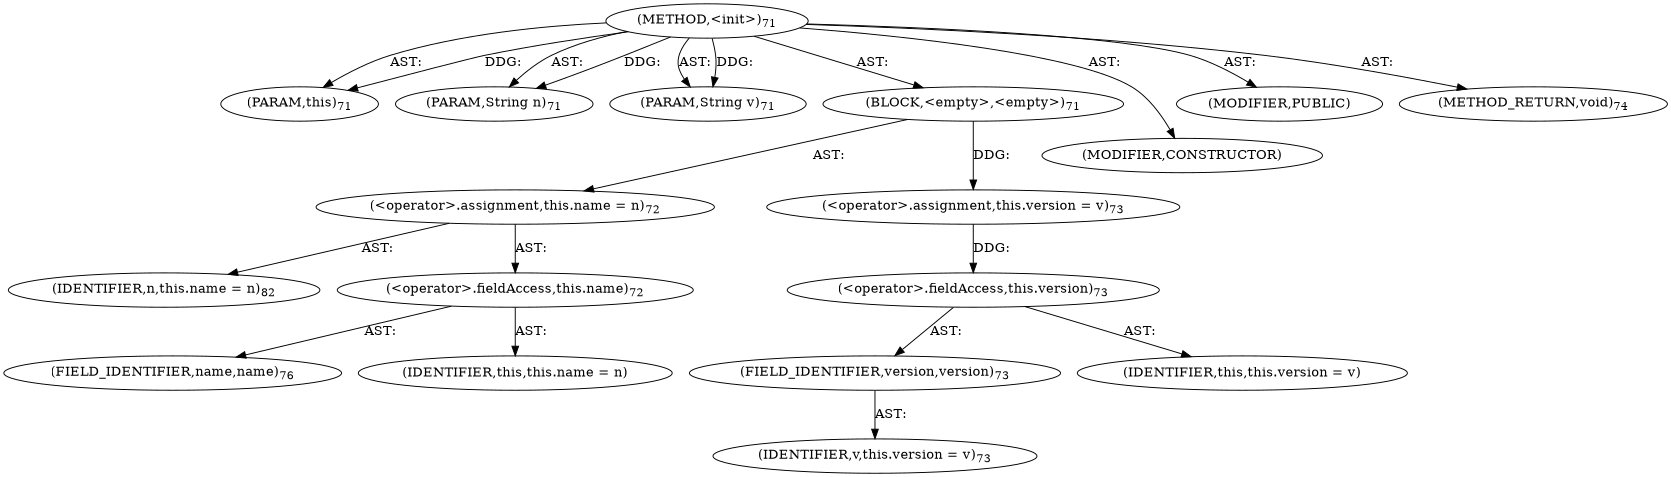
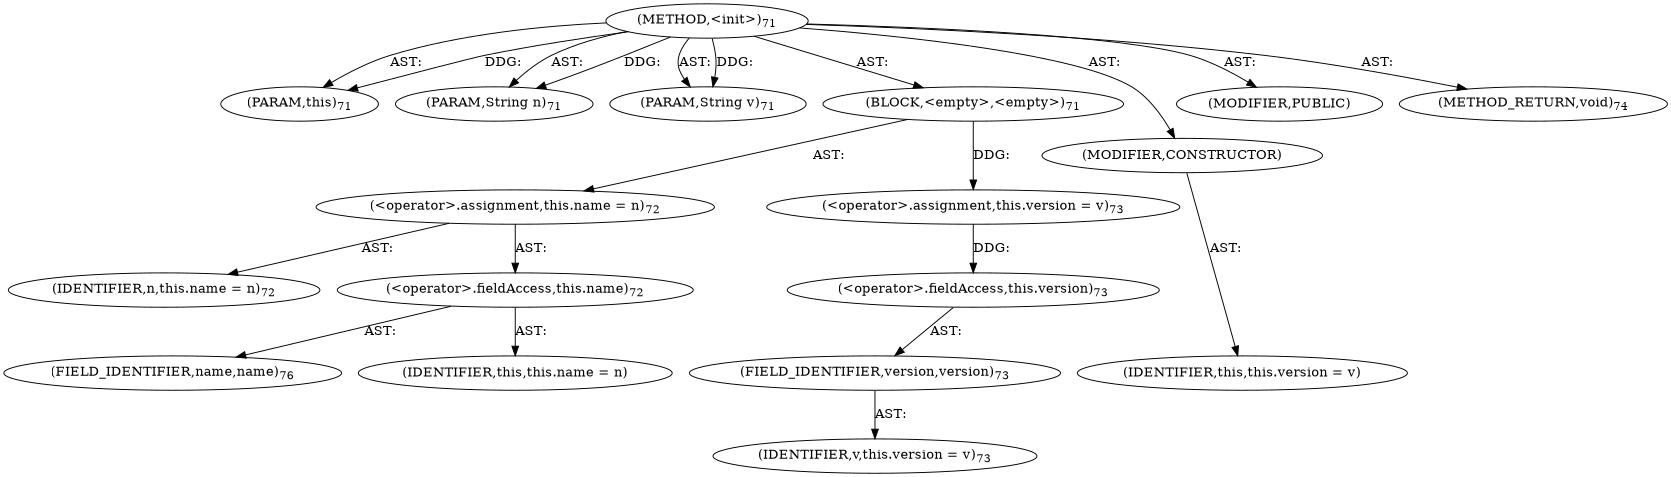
node "(IDENTIFIER,n,this.name = n)": text "82" -> "72"
edge "(<operator>.fieldAccess,this.version)" -> "(IDENTIFIER,this,this.version = v)": now "(MODIFIER,CONSTRUCTOR)" -> "(IDENTIFIER,this,this.version = v)"
